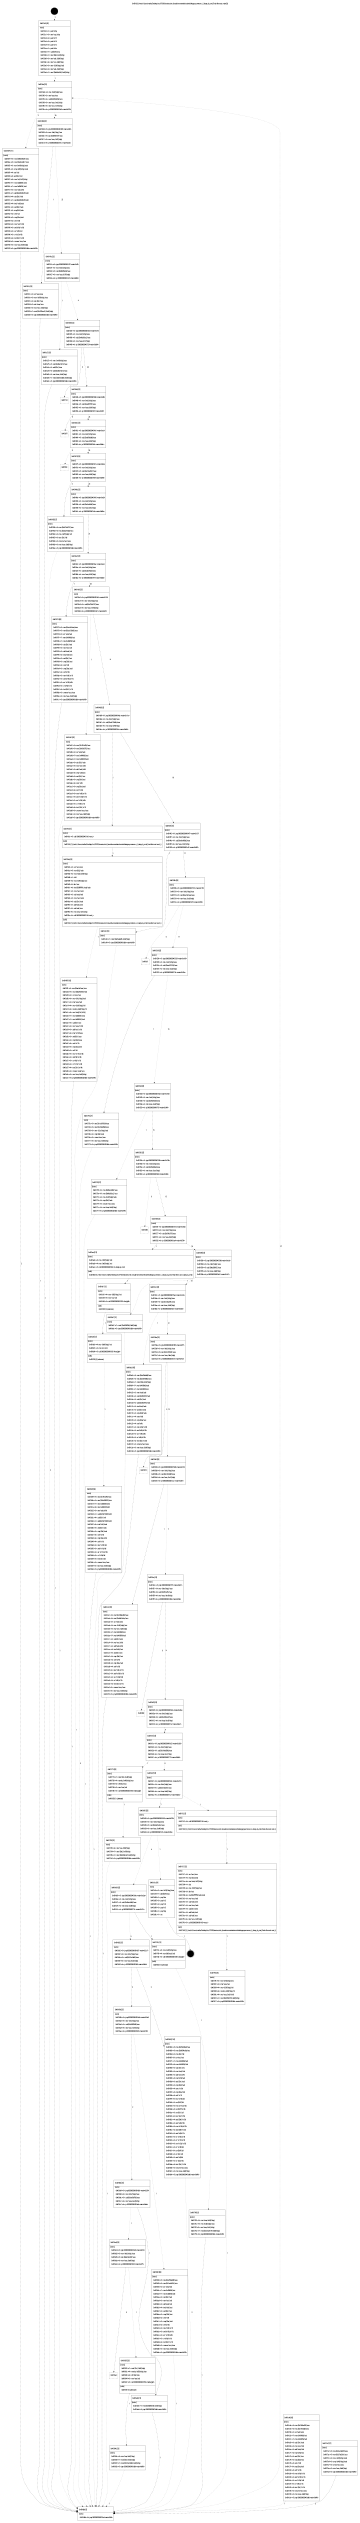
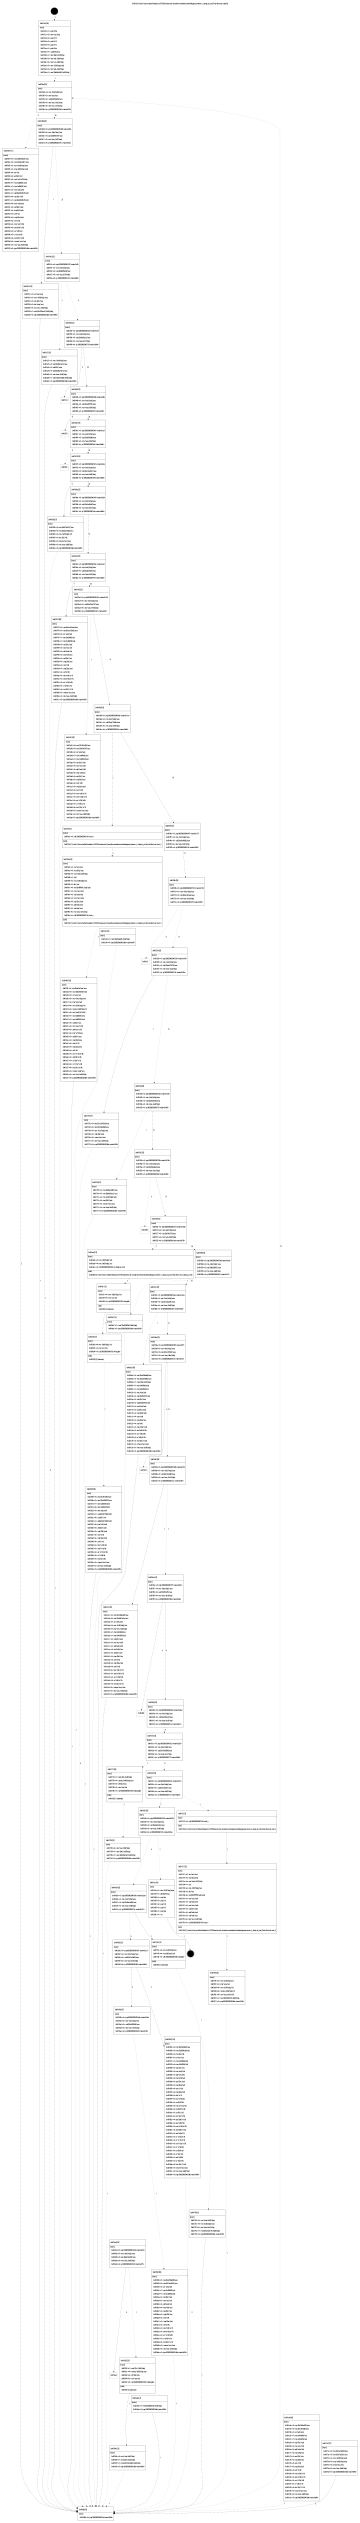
edge "0x4014f2 [25]" -> "0x401c42 [12]": removed, label "1"
node "0x4016b4 [25]": removed
